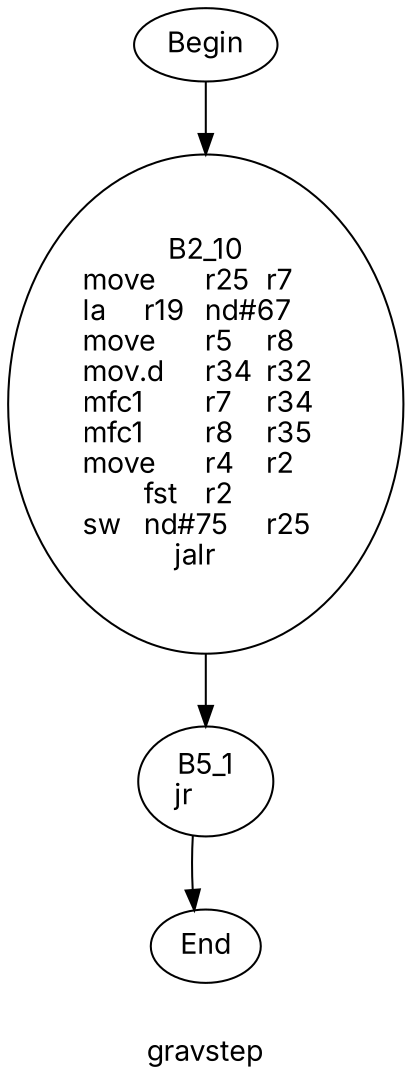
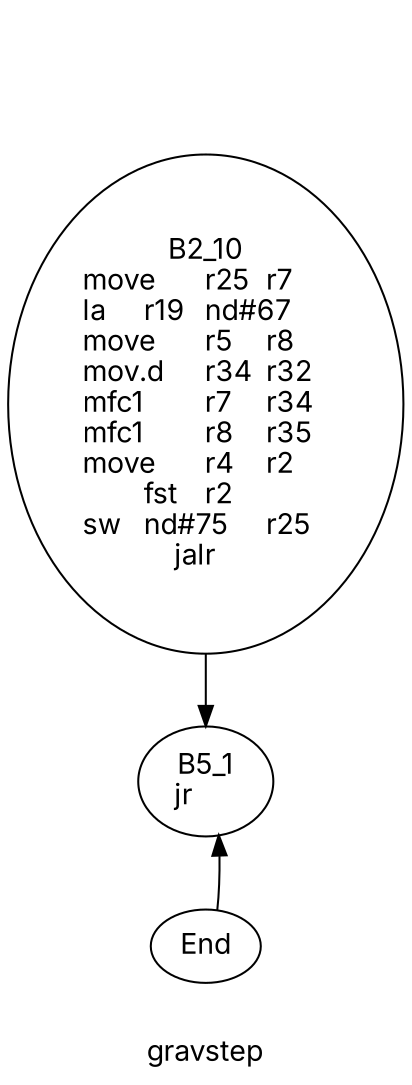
node "Begin": removed
edge "B5_1 jr" -> "End": reversed
